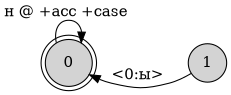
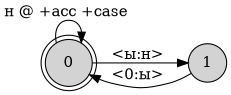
edge "0" -> "1": added, label "<ы:н>"
